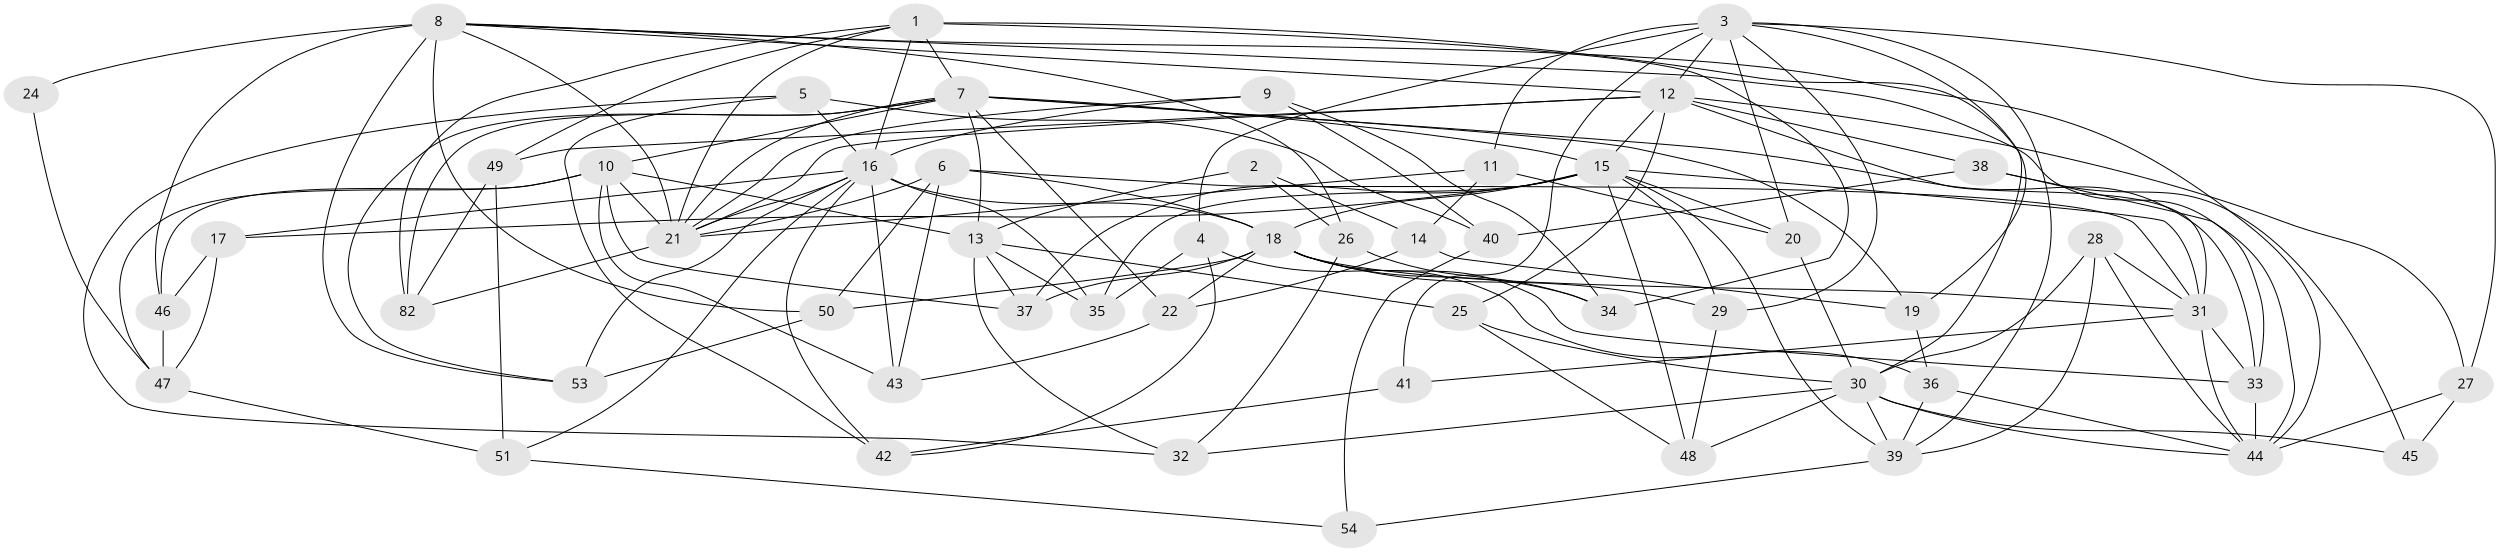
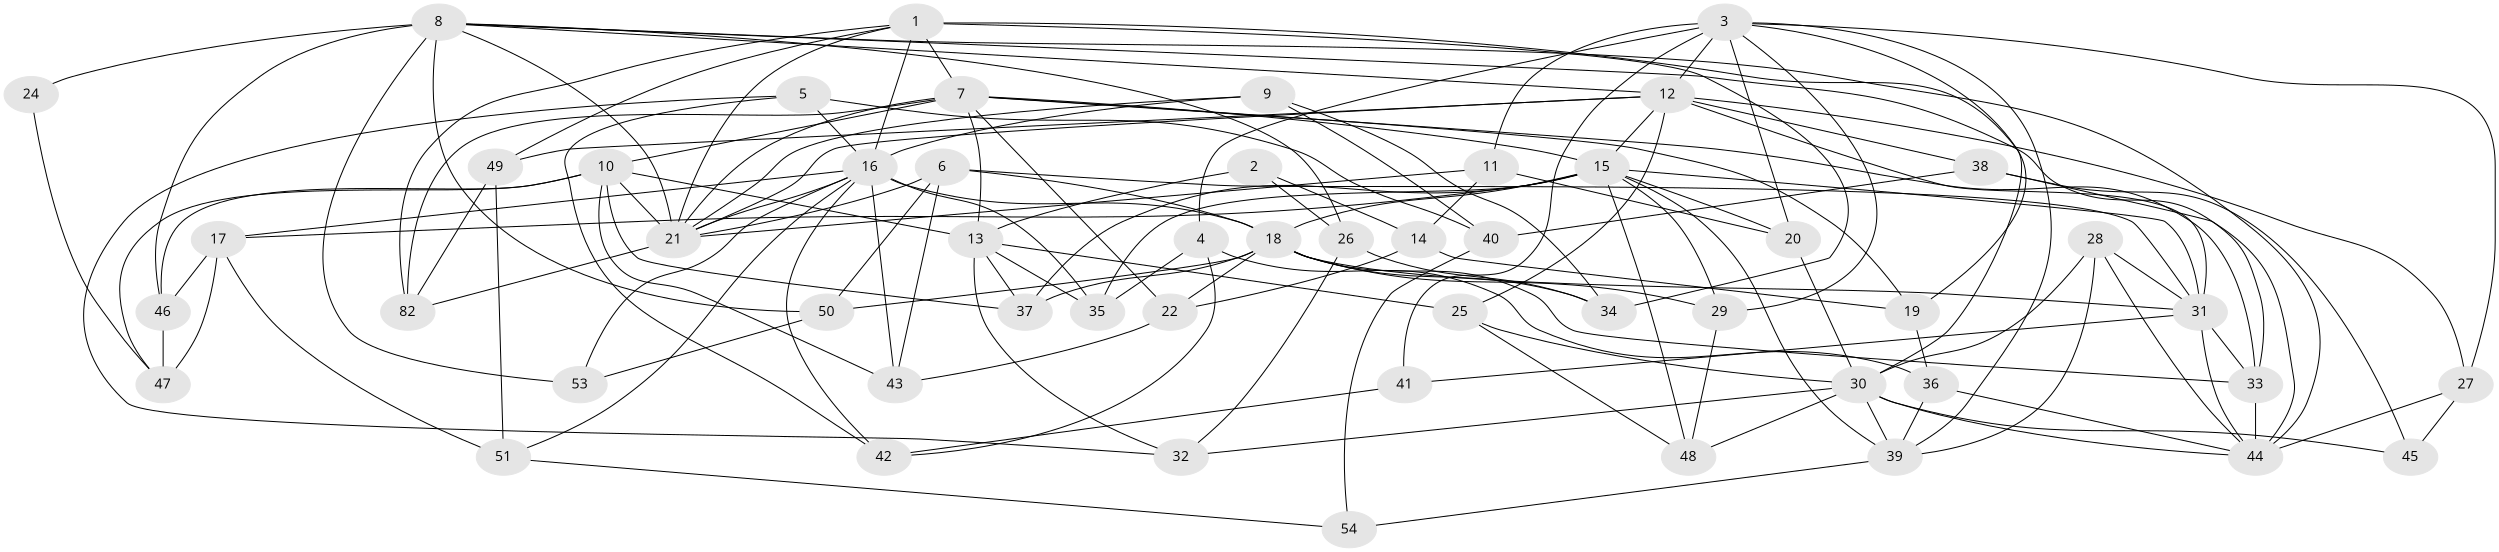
edge "7" -- "53": removed
edge "47" -- "51": now "17" -- "51"
